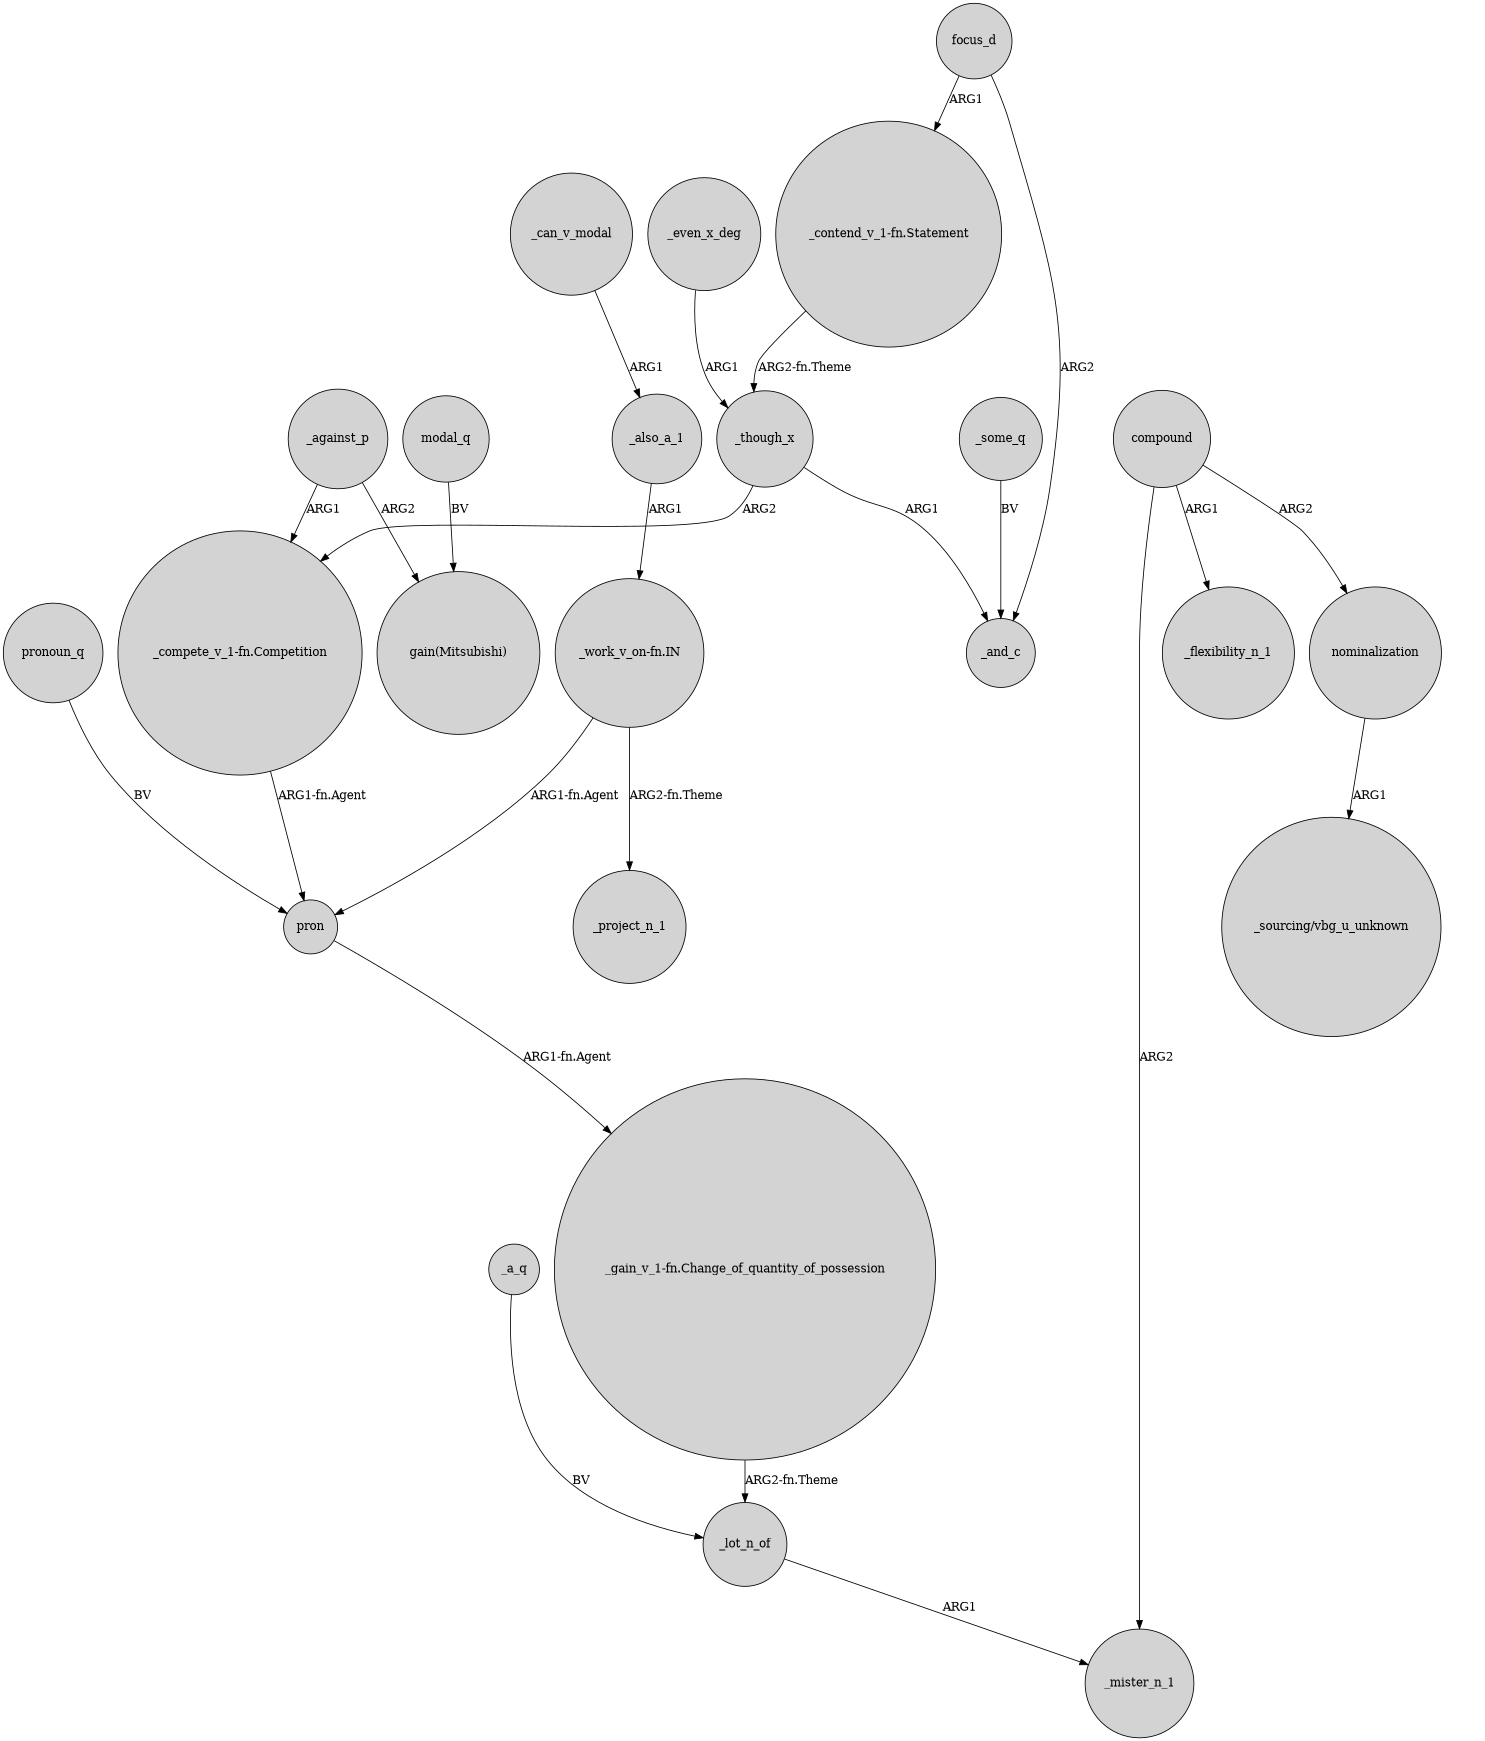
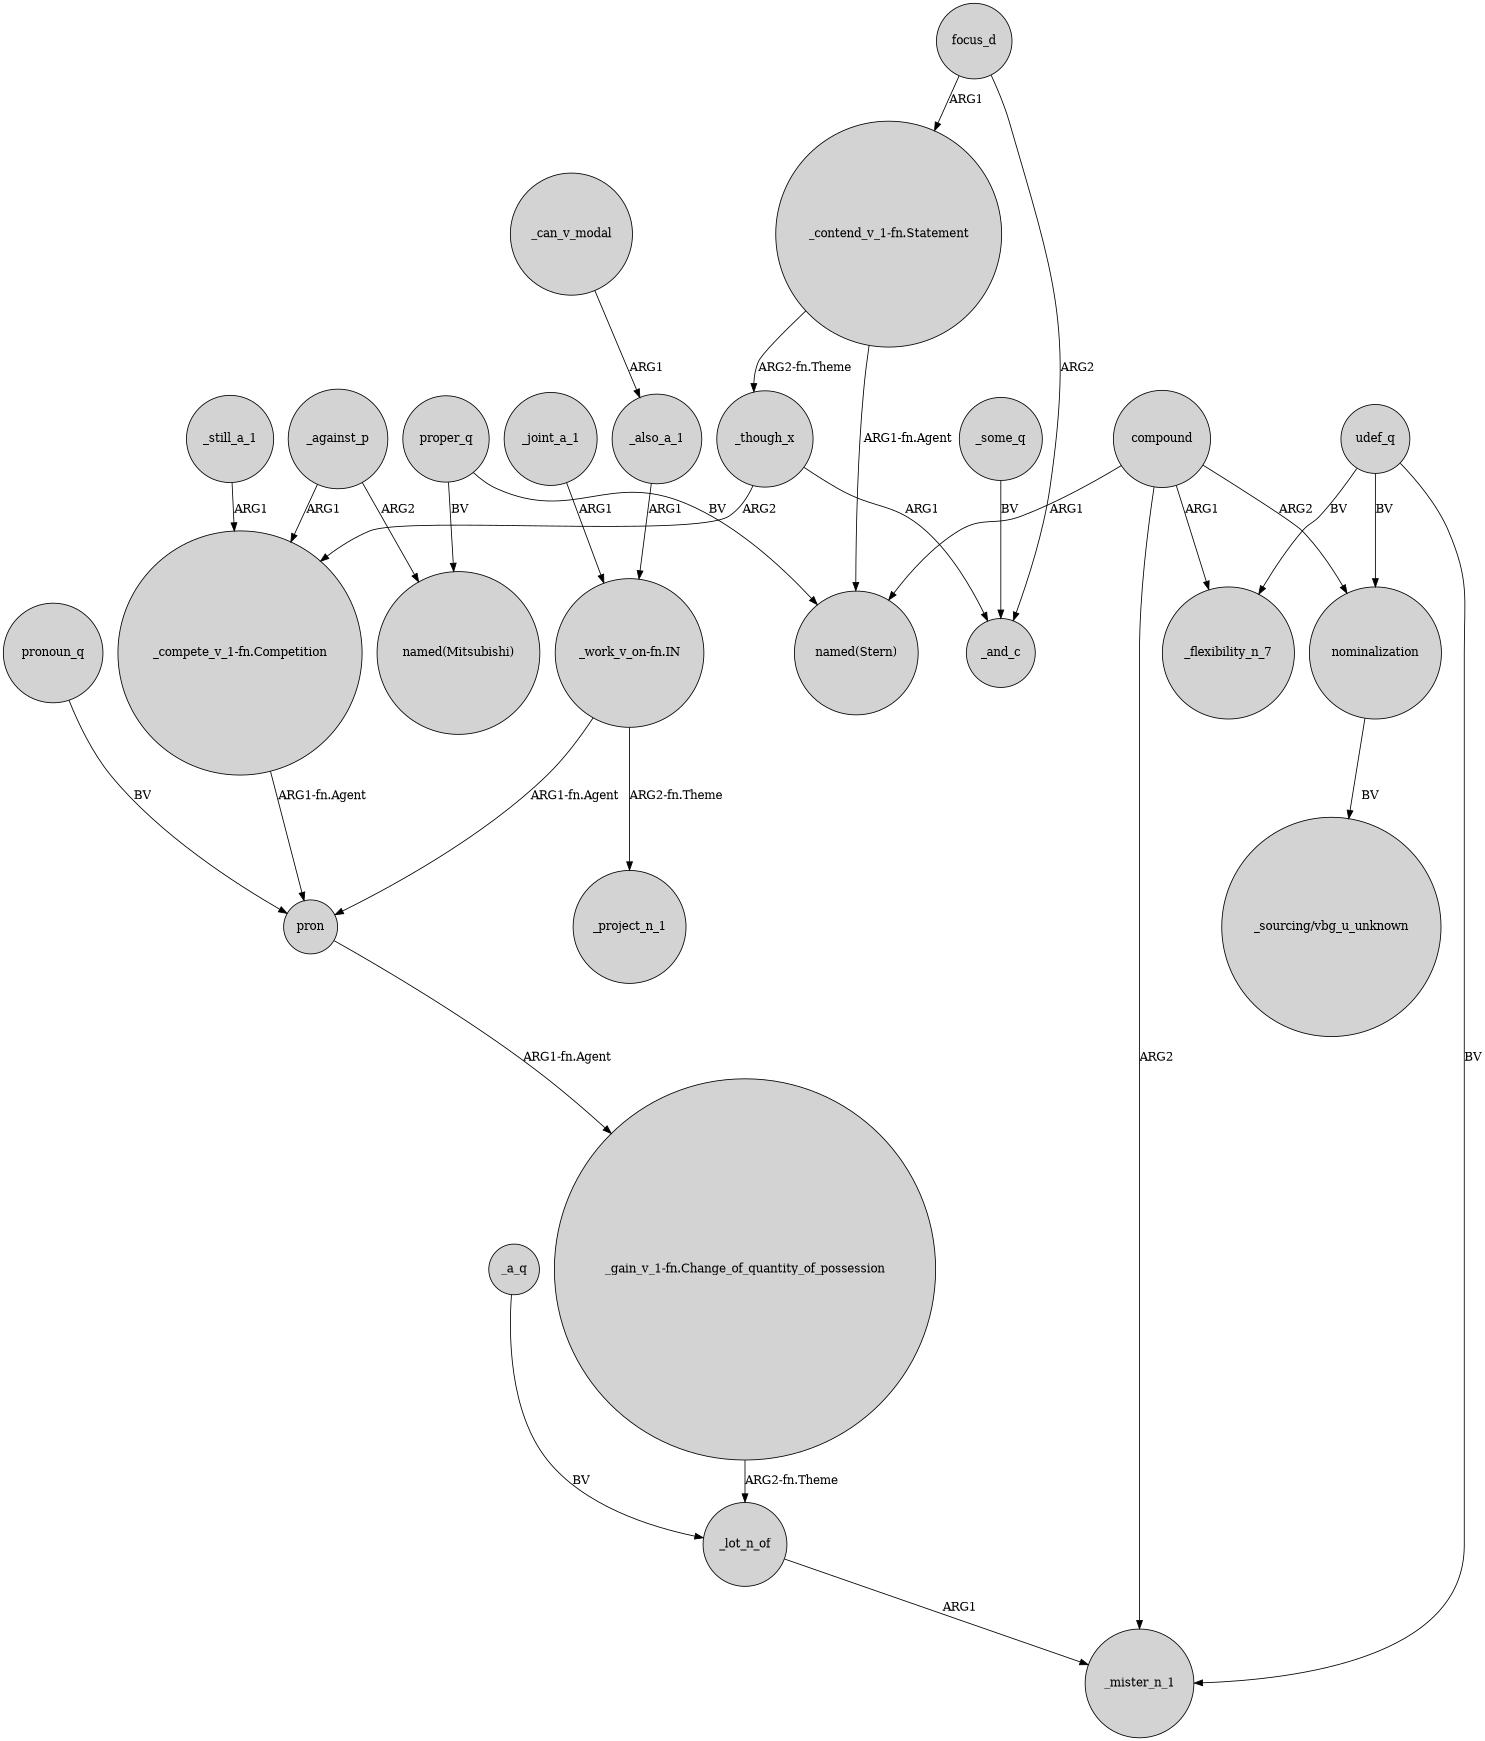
node "_even_x_deg": removed
node "_still_a_1": added
node "modal_q": label "modal_q" -> "proper_q"
node "_joint_a_1": added
node "udef_q": added
node "gain(Mitsubishi)": label "gain(Mitsubishi)" -> "named(Mitsubishi)"
node "named(Stern)": added
node "_flexibility_n_1": label "_flexibility_n_1" -> "_flexibility_n_7"
edge "nominalization" -> "_sourcing/vbg_u_unknown": label "ARG1" -> "BV"
